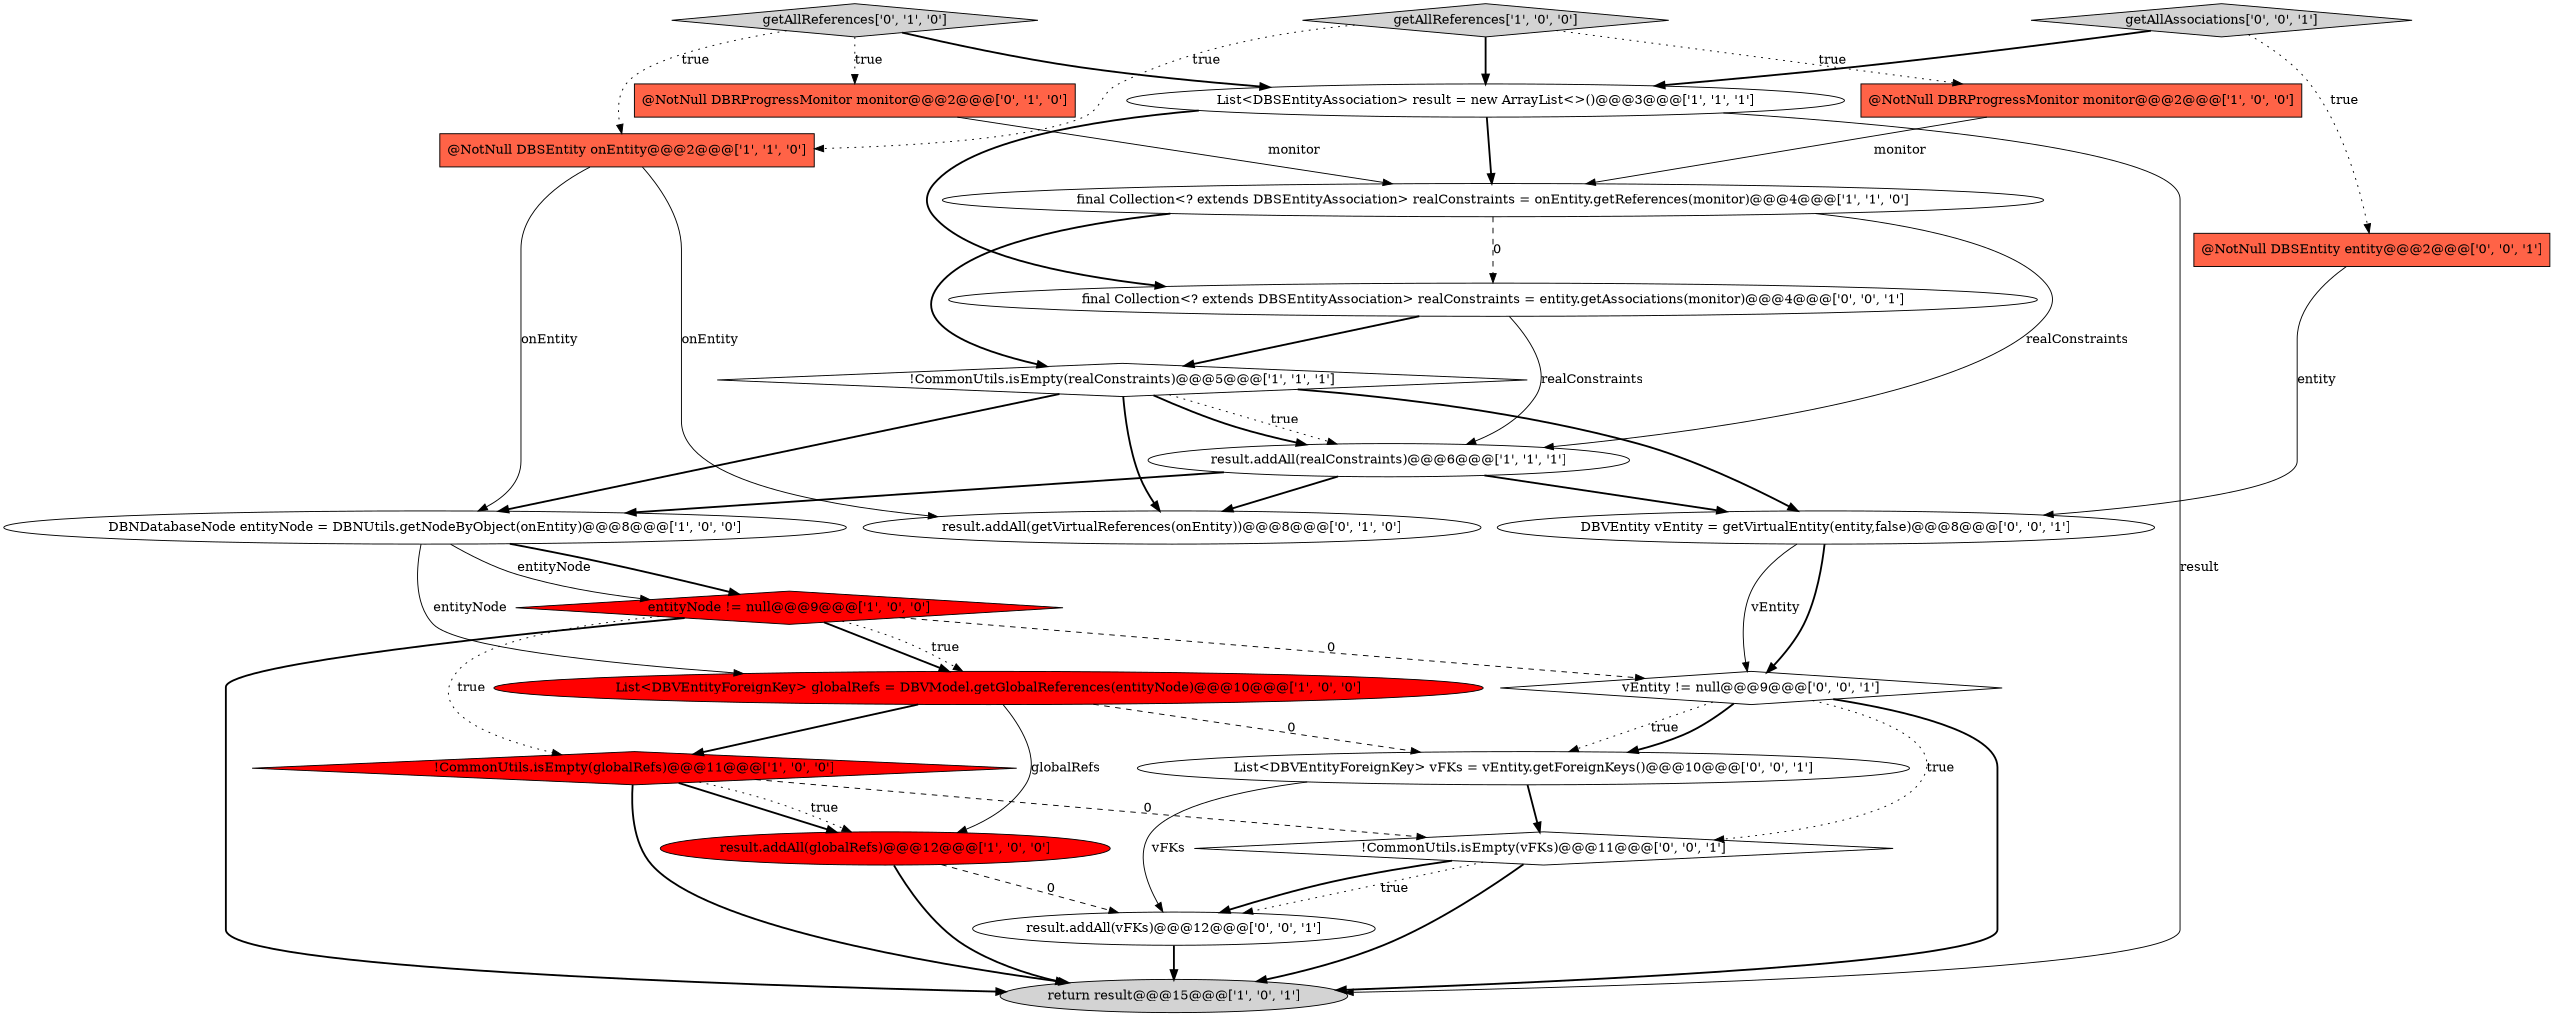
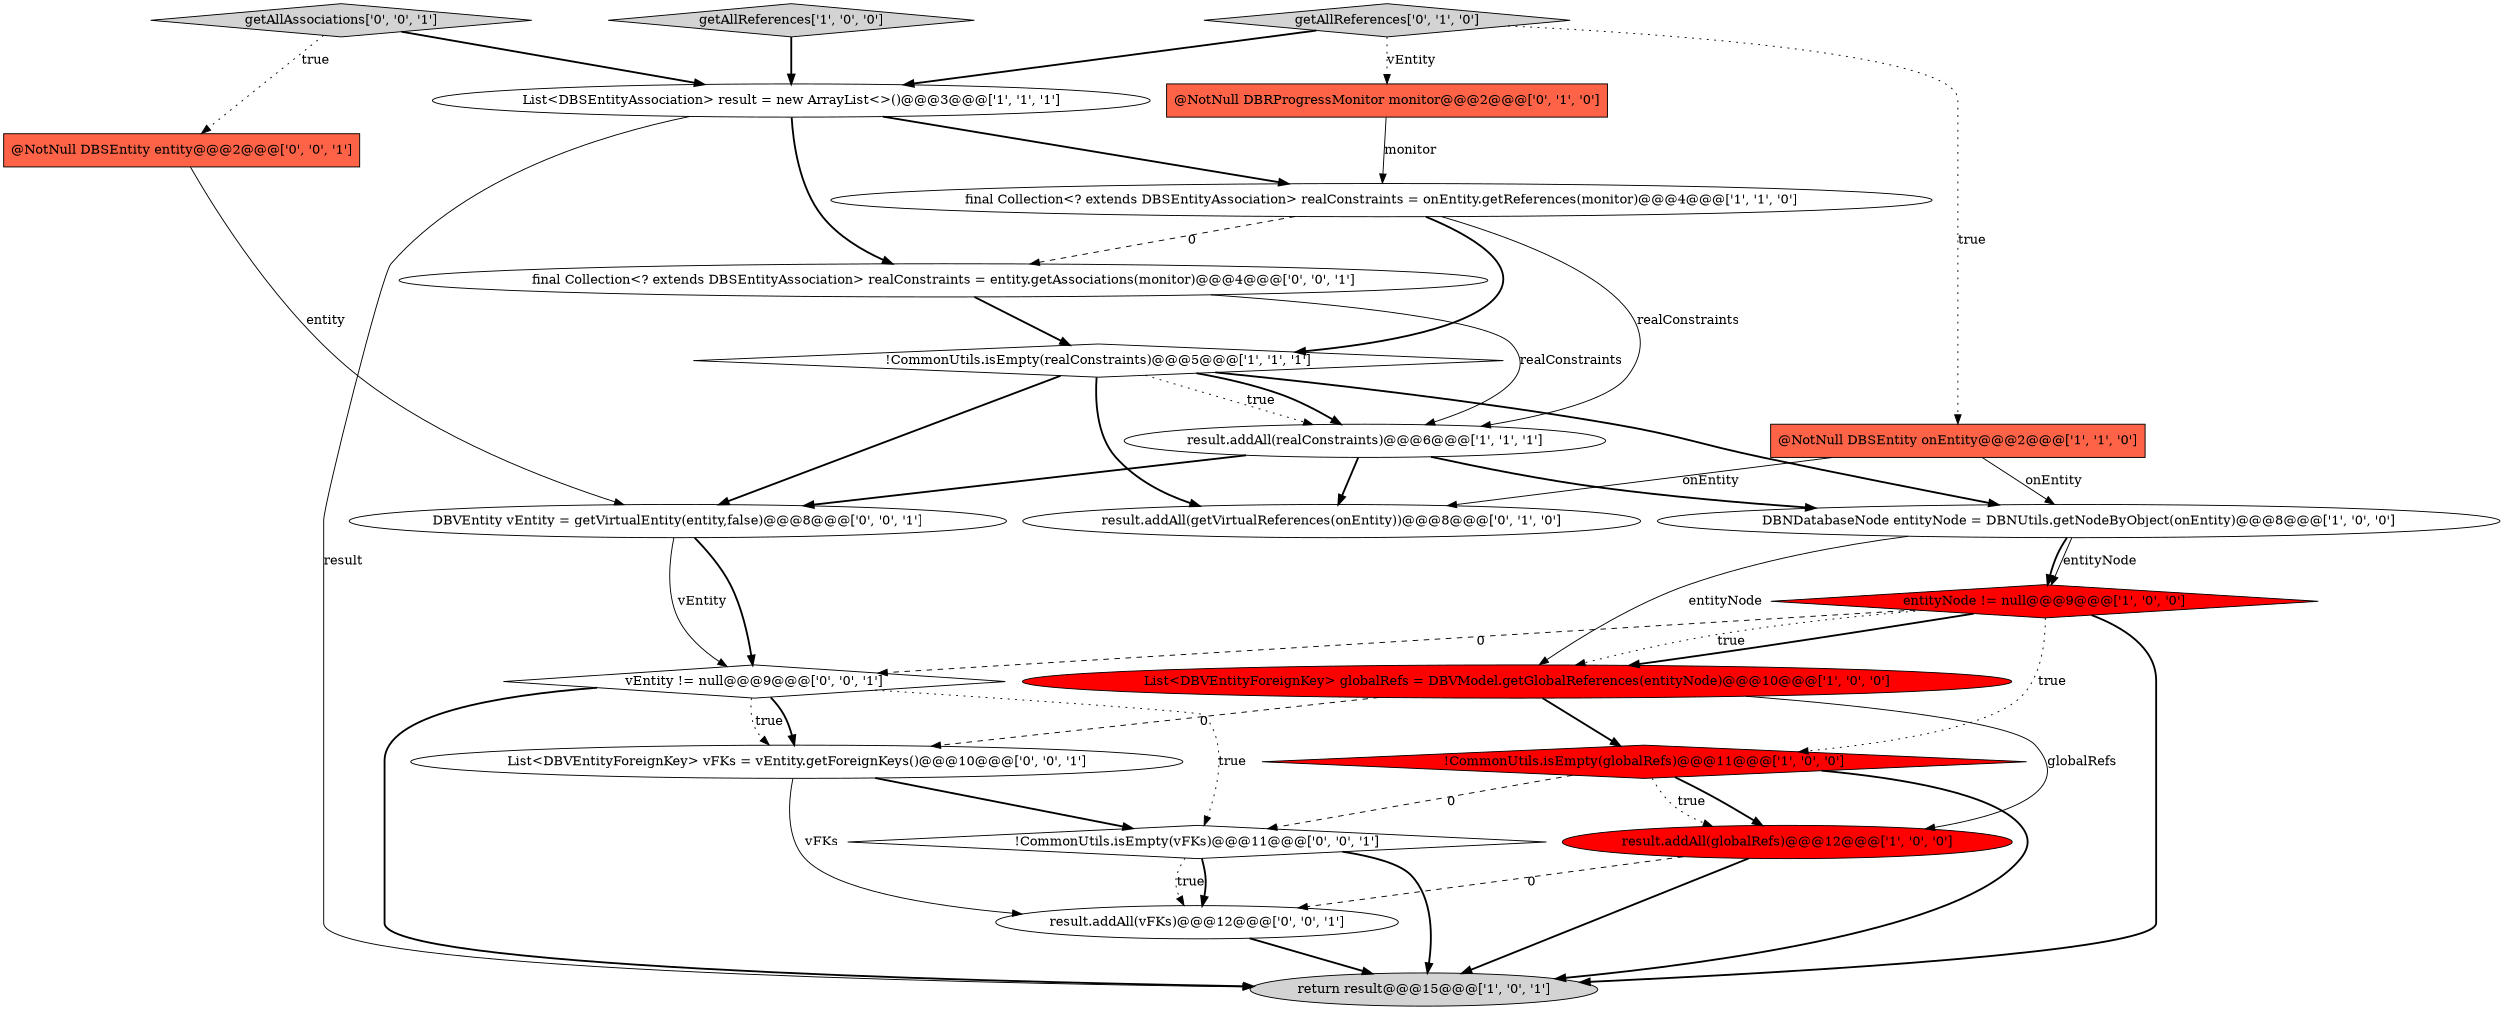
edge "getAllReferences['0', '1', '0']" -> "@NotNull DBRProgressMonitor monitor@@@2@@@['0', '1', '0']": label "true" -> "vEntity"
node "@NotNull DBRProgressMonitor monitor@@@2@@@['1', '0', '0']": removed
edge "getAllReferences['1', '0', '0']" -> "@NotNull DBSEntity onEntity@@@2@@@['1', '1', '0']": removed, label "true"
